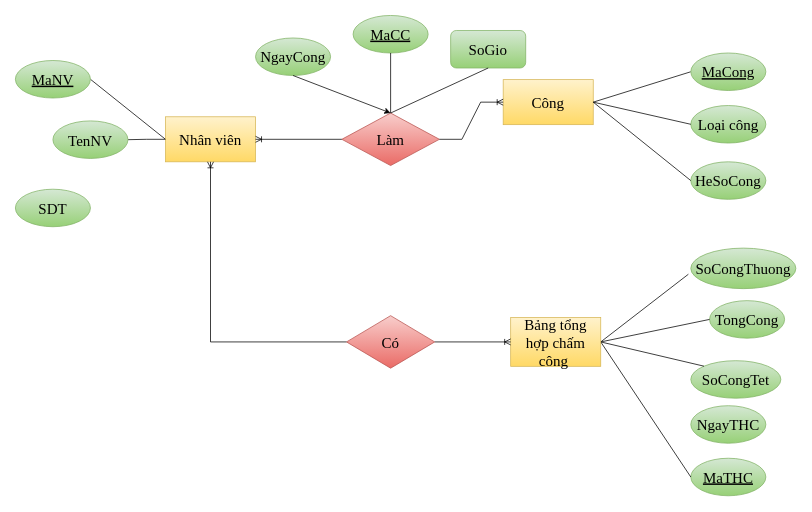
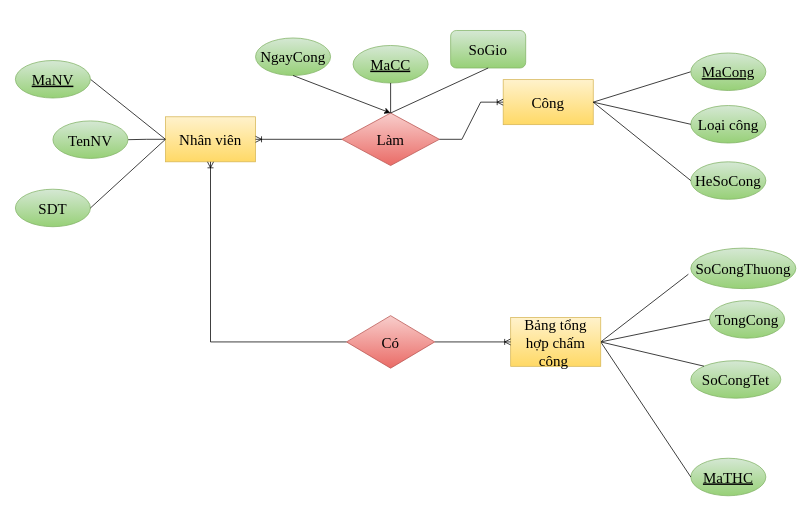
node "MaCC": moved (390, 34) -> (390, 64)
edge "Nhân viên" -- "SDT": added
node "NgayTHC": removed
